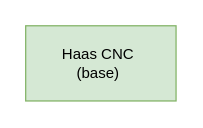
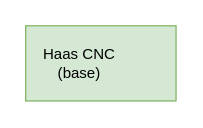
node "Haas CNC (base)": moved (98, 63) -> (79, 63)
